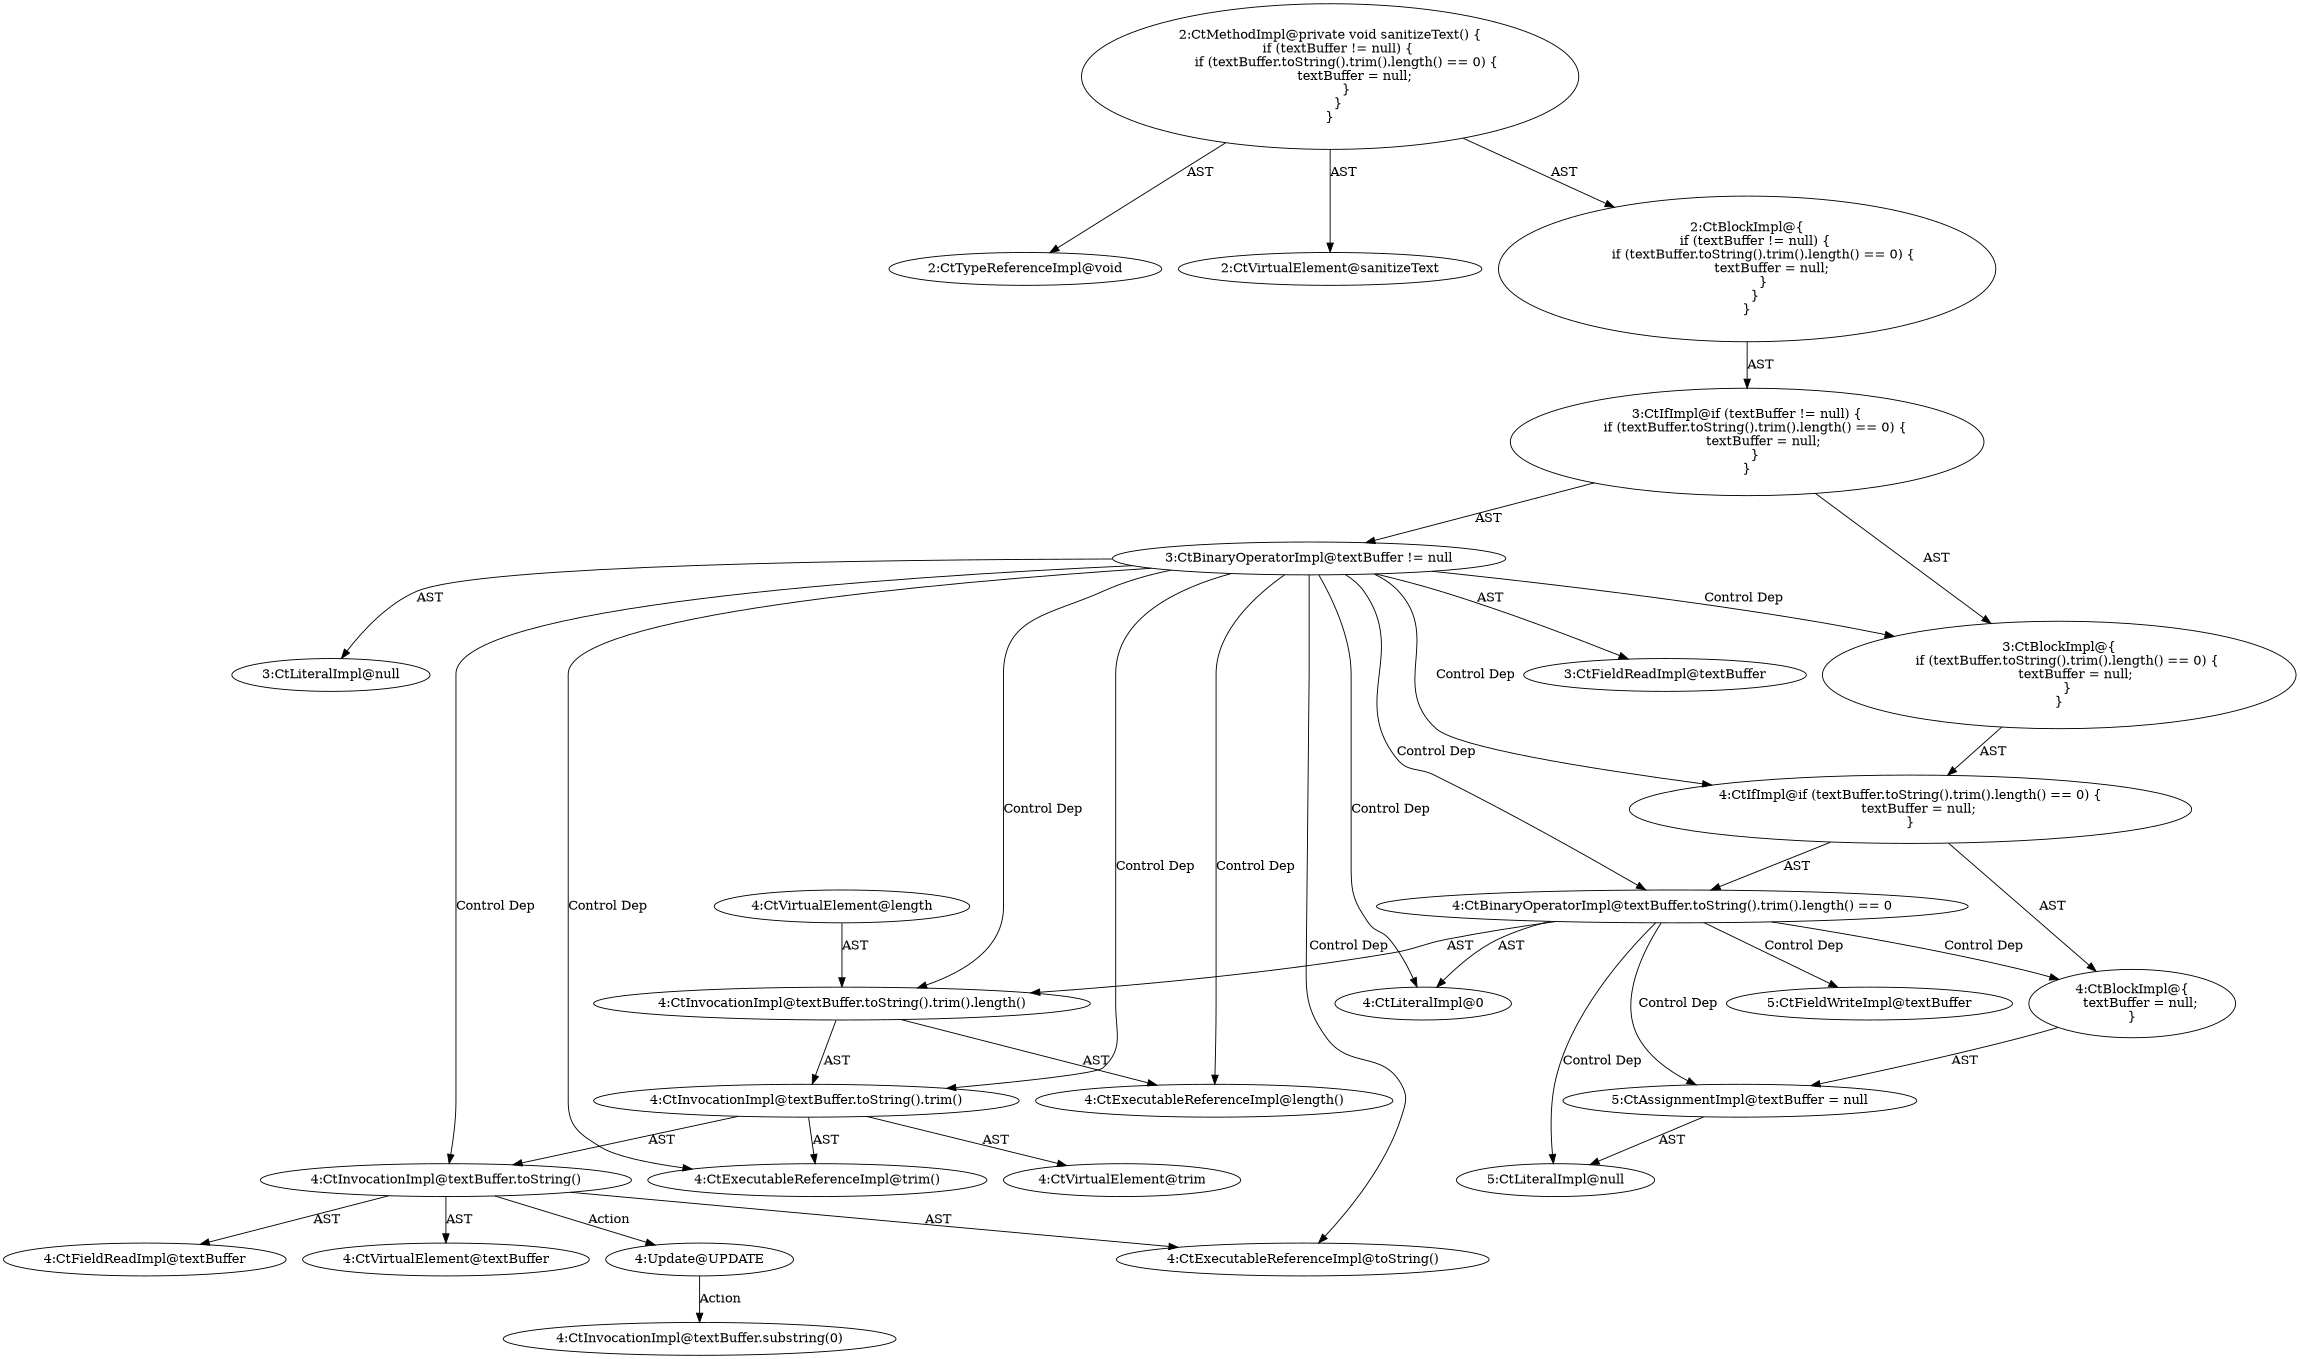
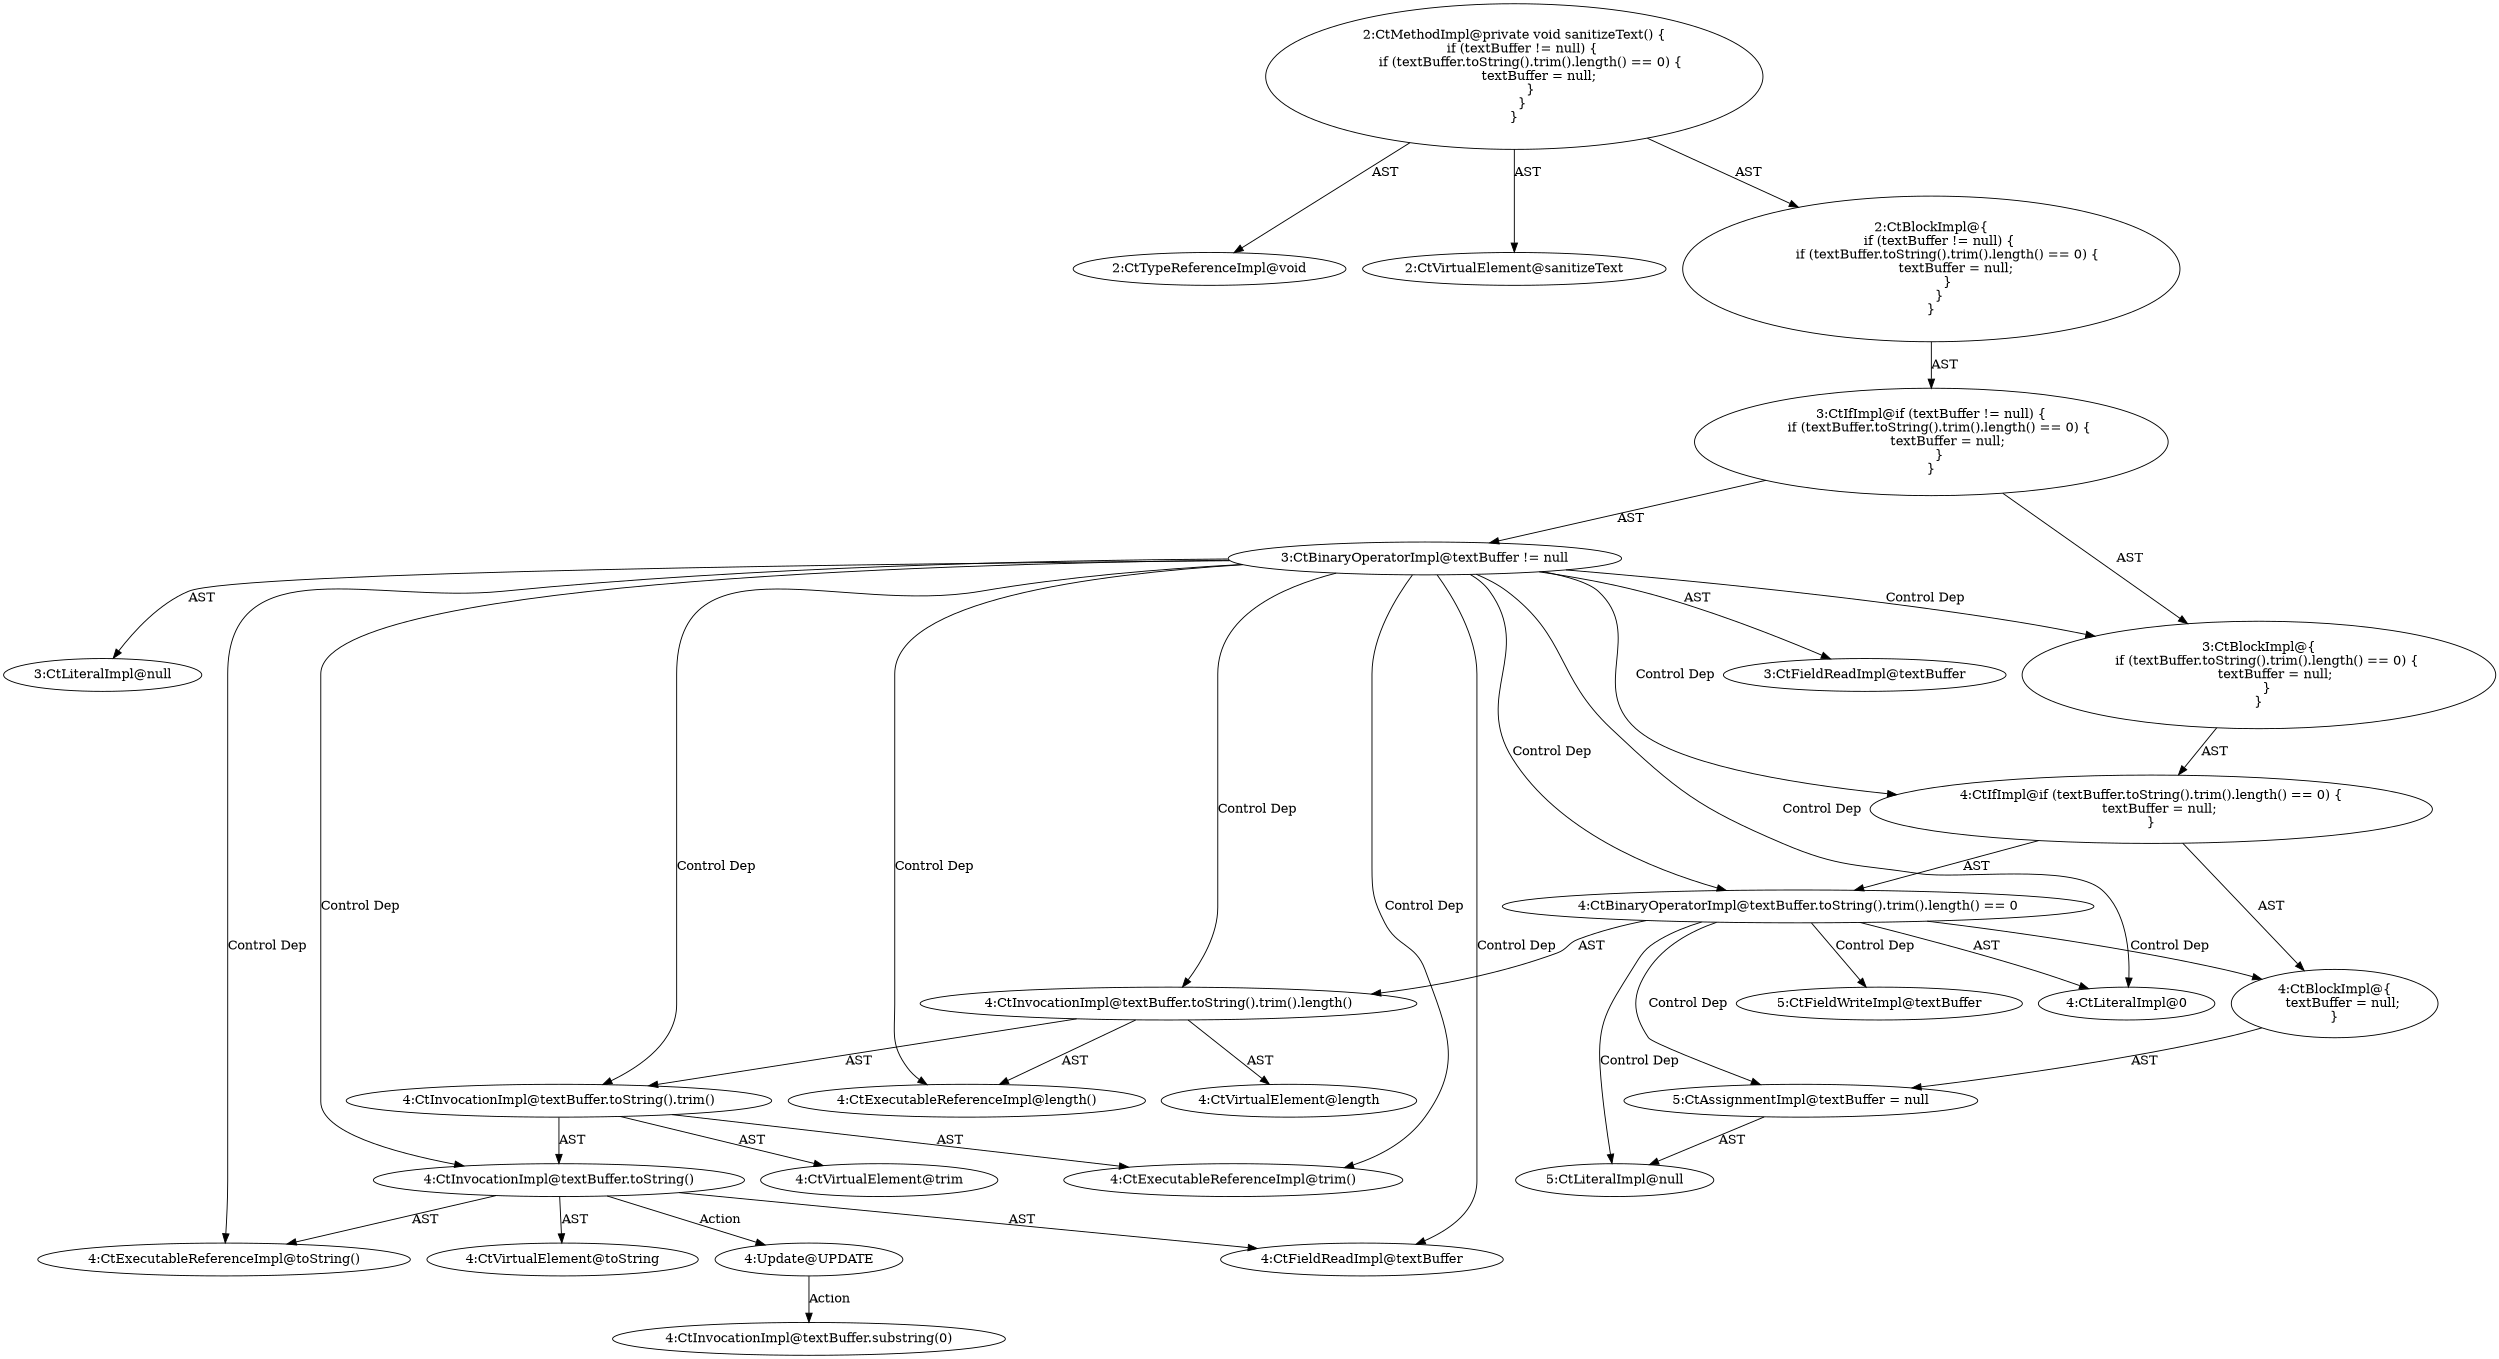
edge "3:CtBinaryOperatorImpl@textBuffer != null" -> "4:CtFieldReadImpl@textBuffer": added, label "Control Dep"
edge "4:CtVirtualElement@length" -> "4:CtInvocationImpl@textBuffer.toString().trim().length()": reversed
node "4:CtVirtualElement@textBuffer": label "4:CtVirtualElement@textBuffer" -> "4:CtVirtualElement@toString"
